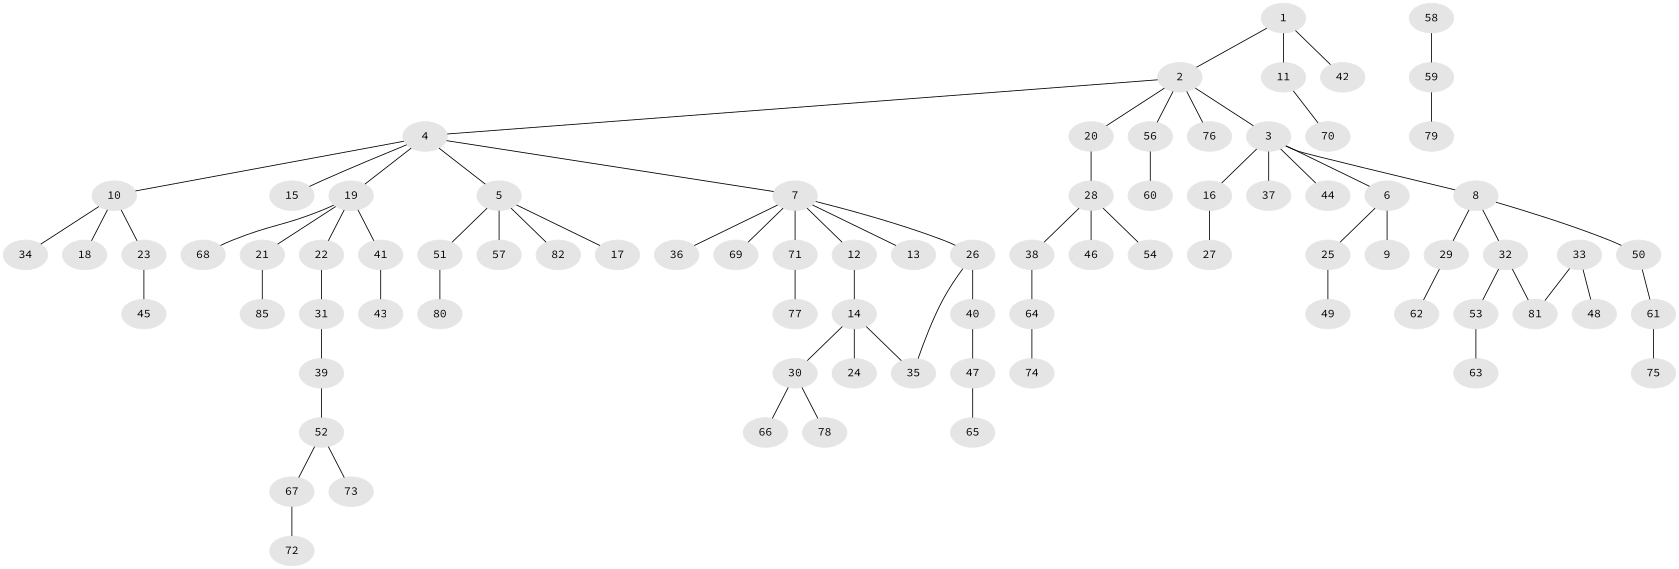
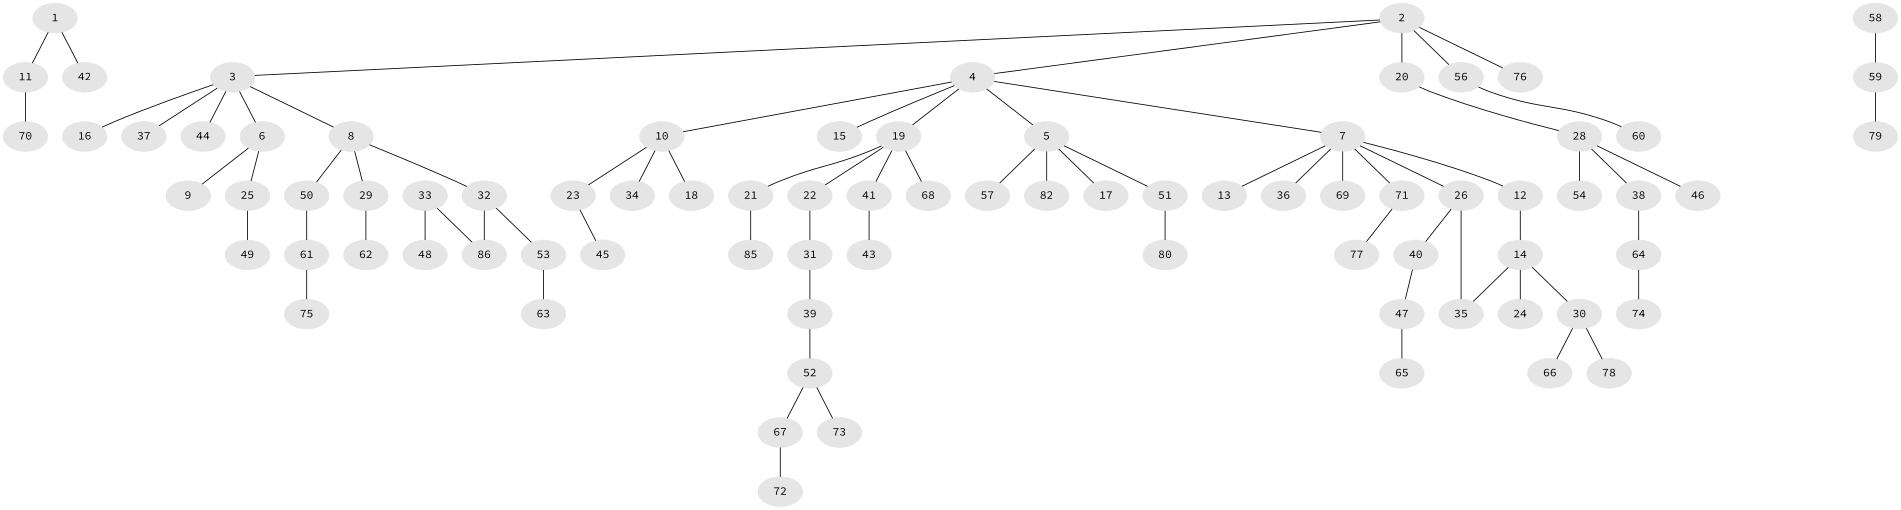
edge "1" -- "2": removed
node "27": removed
node "81": label "81" -> "86"
